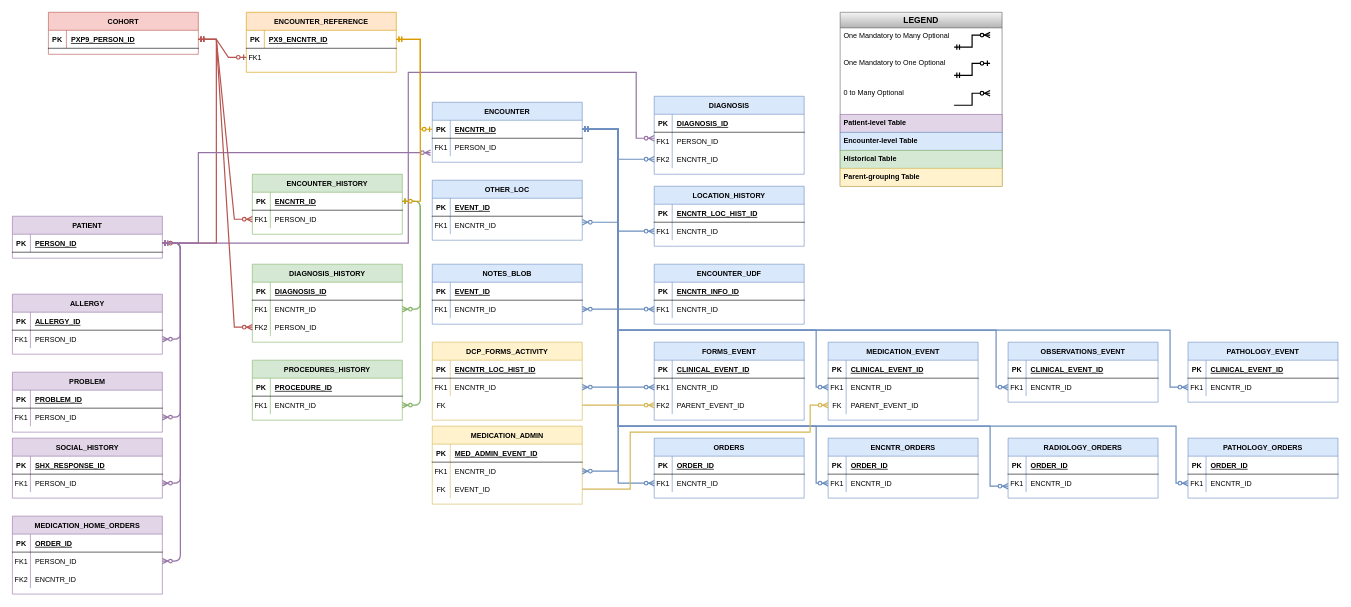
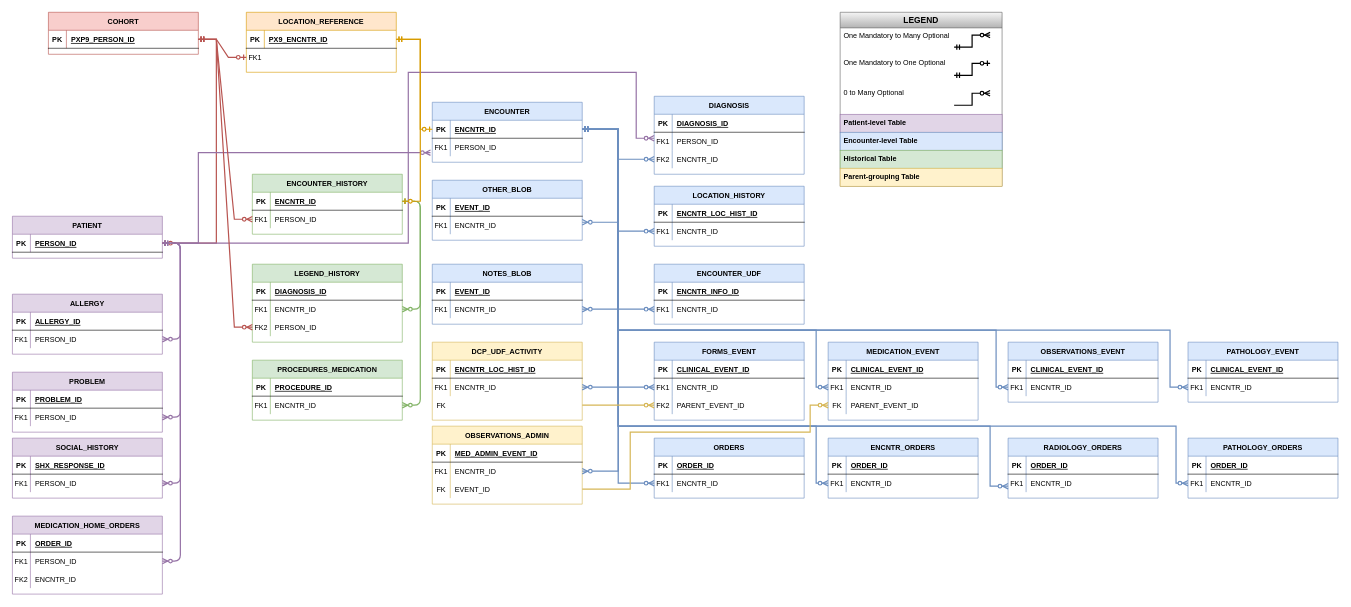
node "ENCOUNTER_REFERENCE": label "ENCOUNTER_REFERENCE" -> "LOCATION_REFERENCE"
node "OTHER_LOC": label "OTHER_LOC" -> "OTHER_BLOB"
node "DIAGNOSIS_HISTORY": label "DIAGNOSIS_HISTORY" -> "LEGEND_HISTORY"
node "DCP_FORMS_ACTIVITY": label "DCP_FORMS_ACTIVITY" -> "DCP_UDF_ACTIVITY"
node "PROCEDURES_HISTORY": label "PROCEDURES_HISTORY" -> "PROCEDURES_MEDICATION"
node "MEDICATION_ADMIN": label "MEDICATION_ADMIN" -> "OBSERVATIONS_ADMIN"
